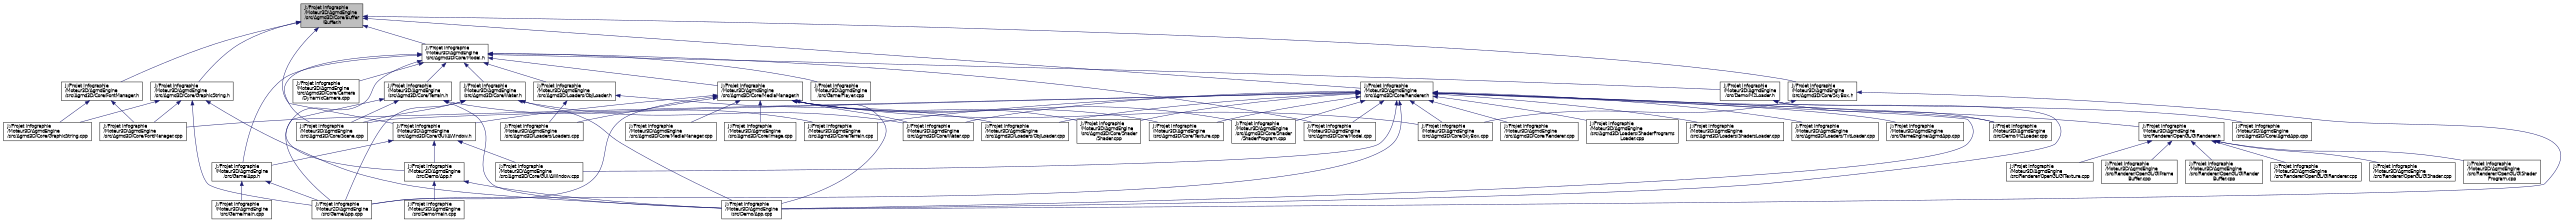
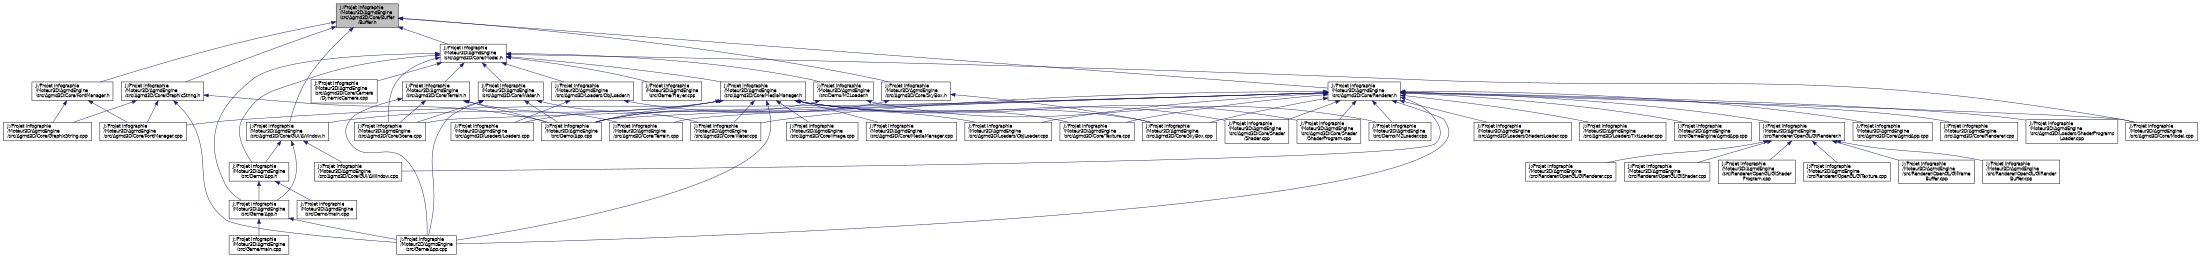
edge "J:/Projet Infographie /Moteur3D/AgmdEngine /src/Demo/App.cpp" -> "J:/Projet Infographie /Moteur3D/AgmdEngine /src/Demo/App.h": now "J:/Projet Infographie /Moteur3D/AgmdEngine /src/Game/App.h" -> "J:/Projet Infographie /Moteur3D/AgmdEngine /src/Demo/App.h"
